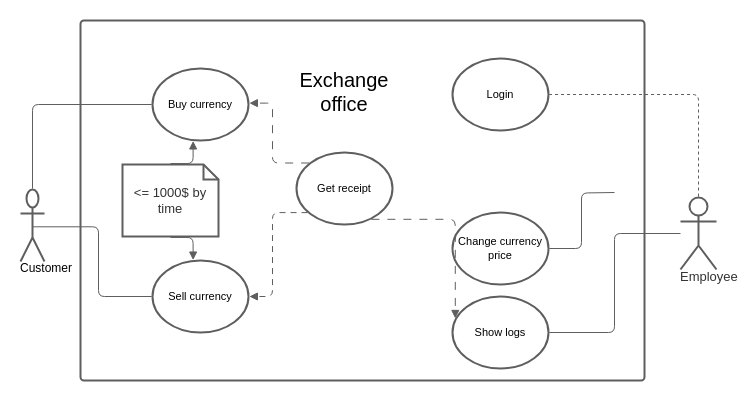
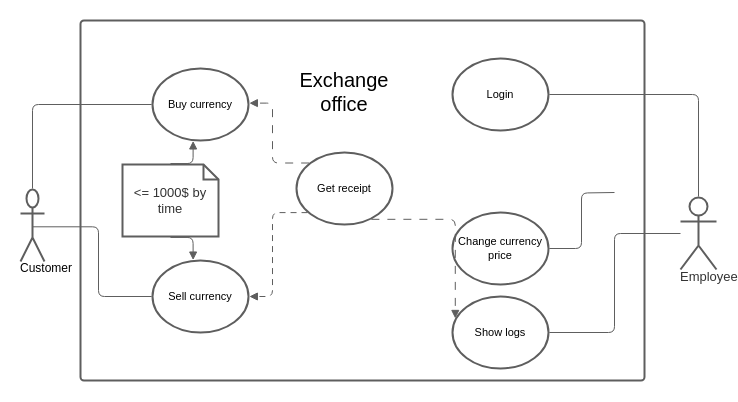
edge "Login" -- "Employee": style dashed -> solid
